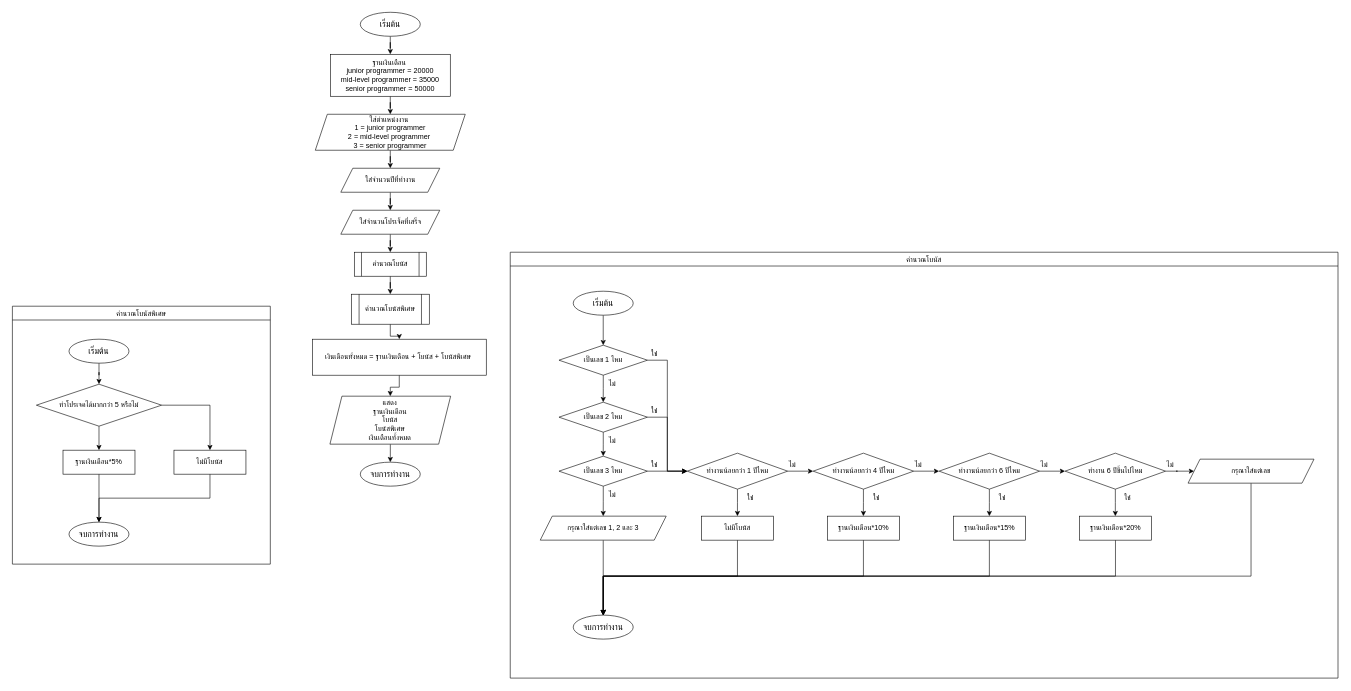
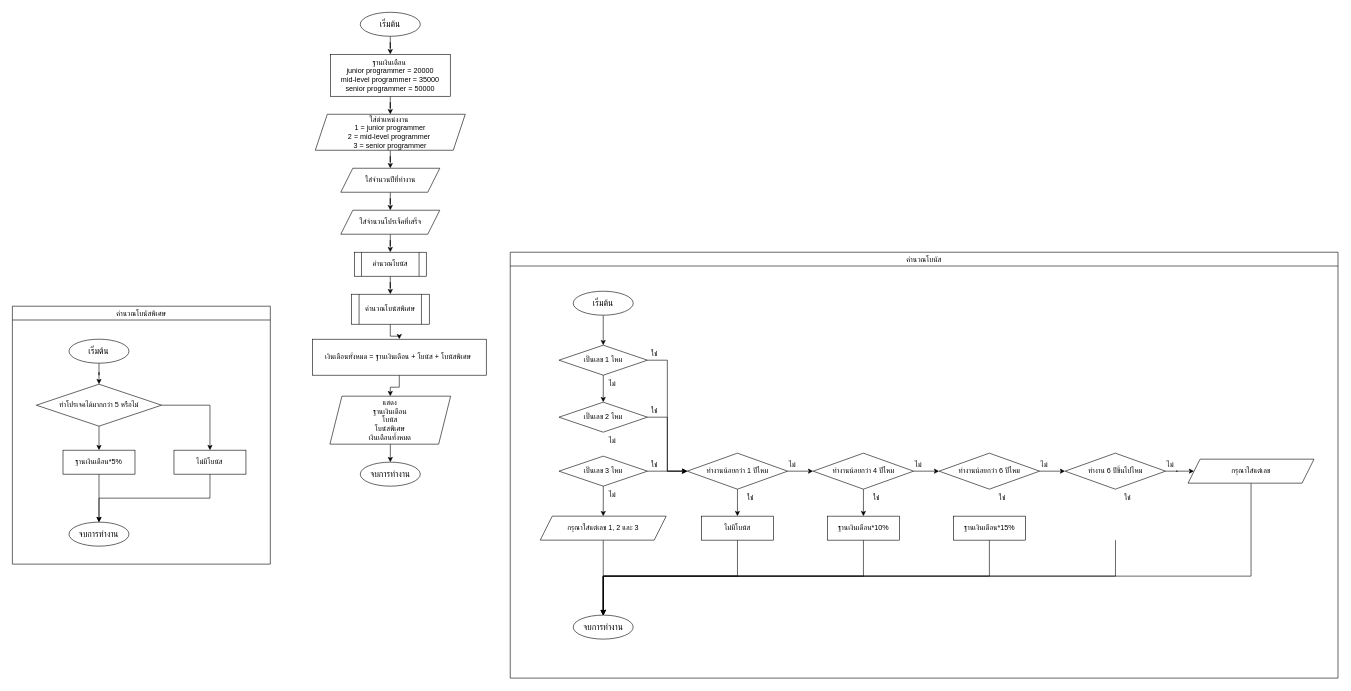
edge "เป็นเลข 2 ไหม" -> "เป็นเลข 3 ไหม": removed
edge "ทำงานน้อยกว่า 6 ปีไหม" -> "ฐานเงินเดือน*15%": removed
edge "ทำงาน 6 ปีขึ้นไปไหม" -> "ฐานเงินเดือน*20%": removed
node "ฐานเงินเดือน*20%": removed
